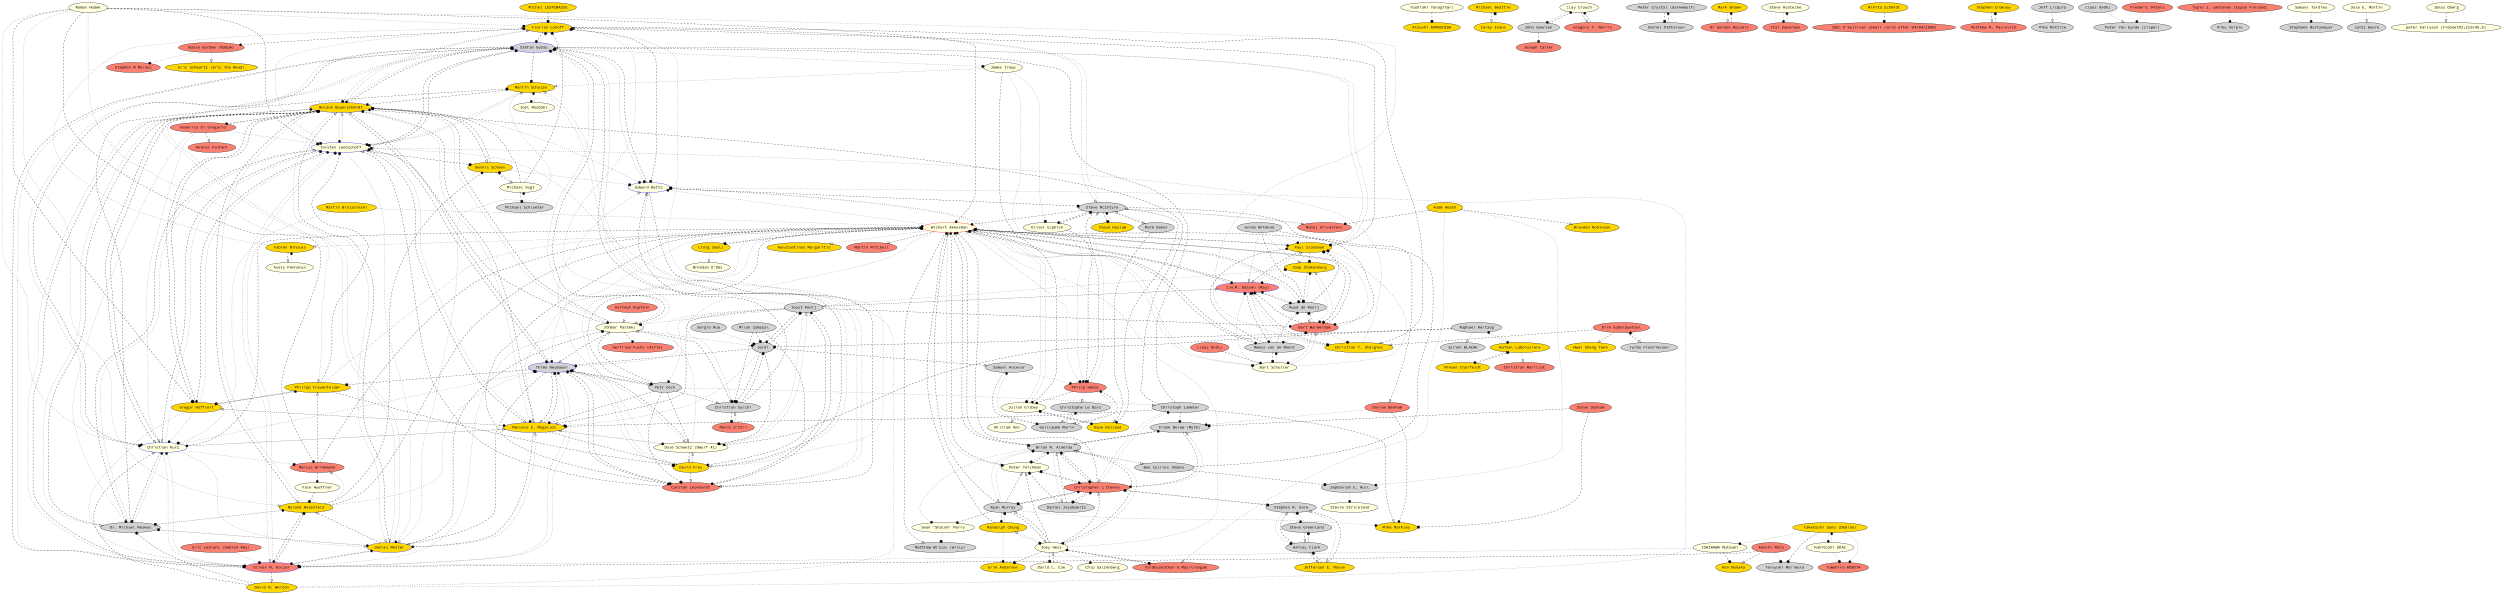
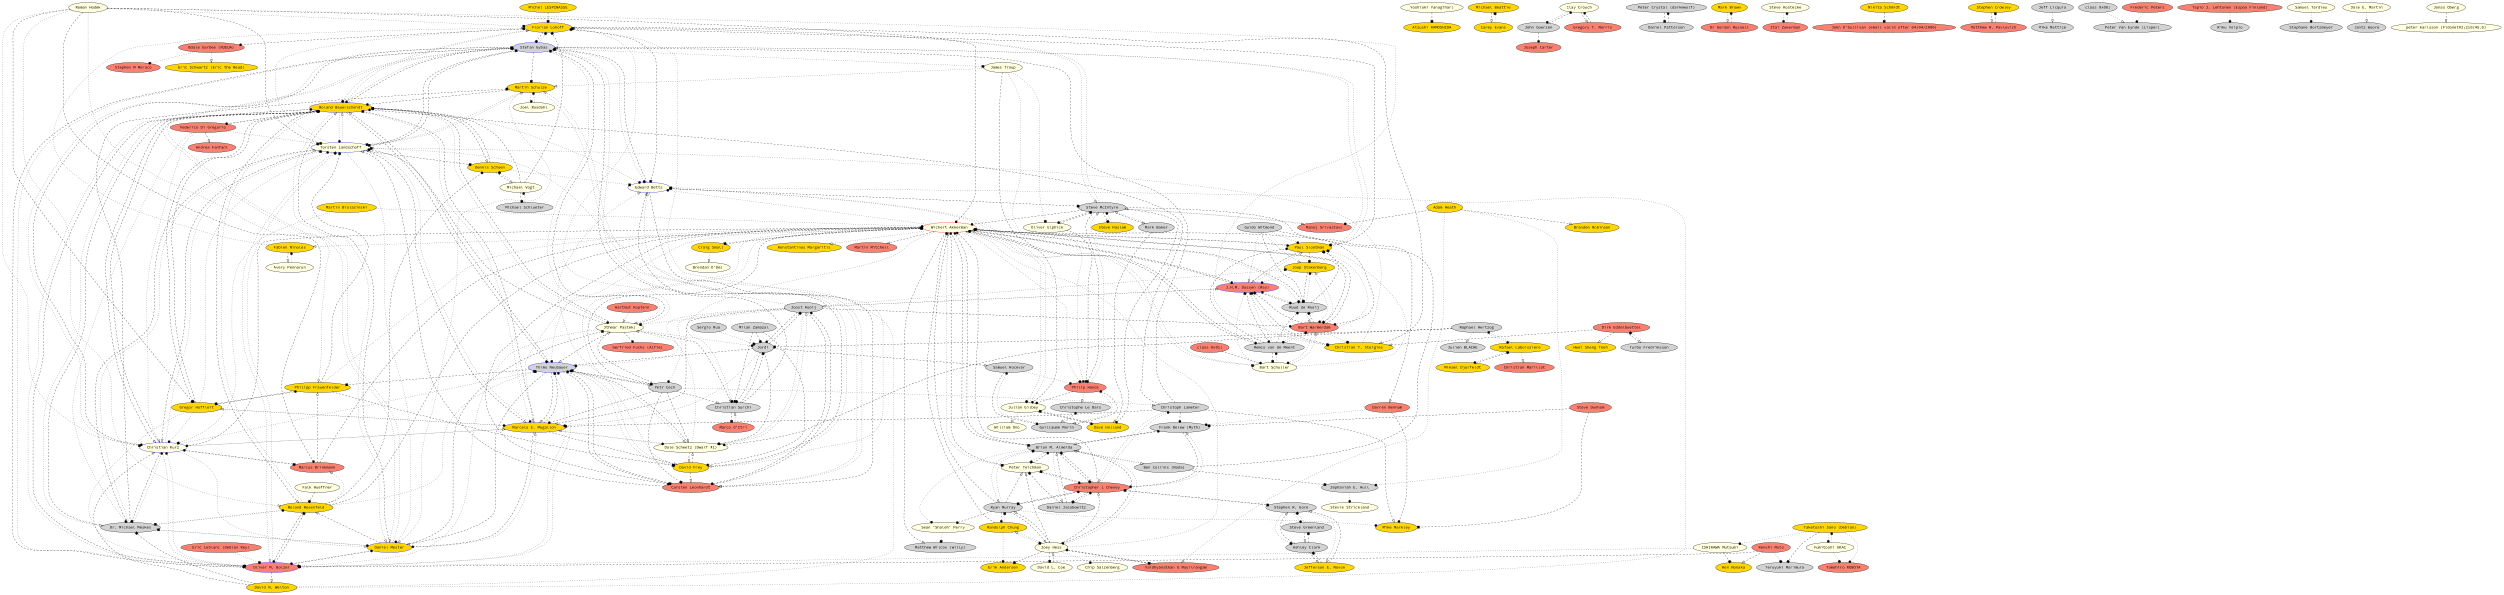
edge "Torsten Landschoff" -> "Gregor Hoffleit": removed
edge "Marcus Brinkmann" -> "Falk Hueffner": now "Marcus Brinkmann" -> "Christian Kurz"
